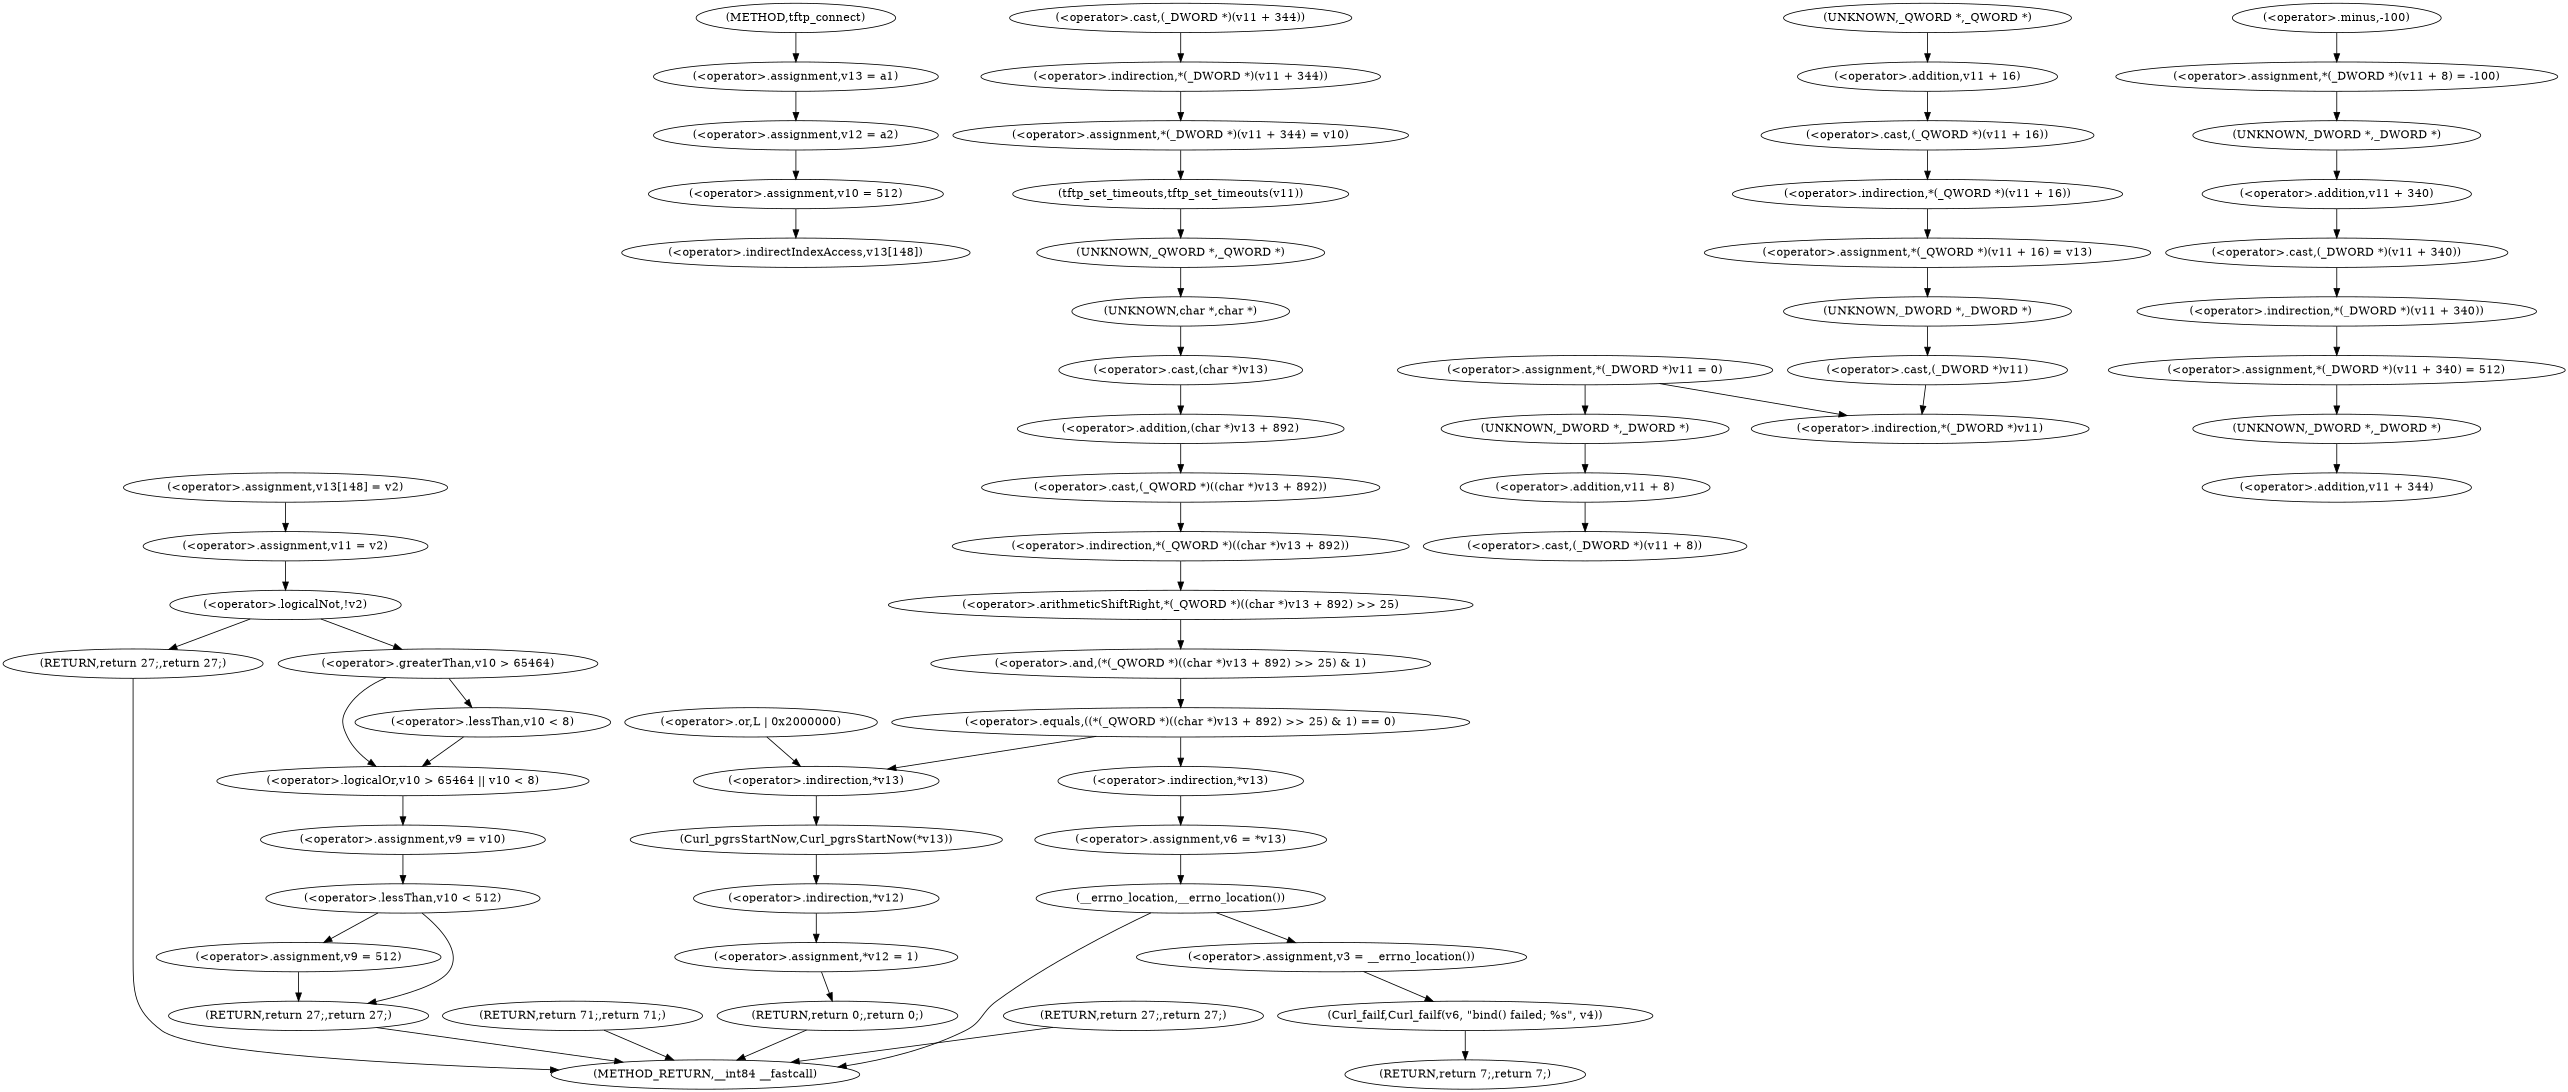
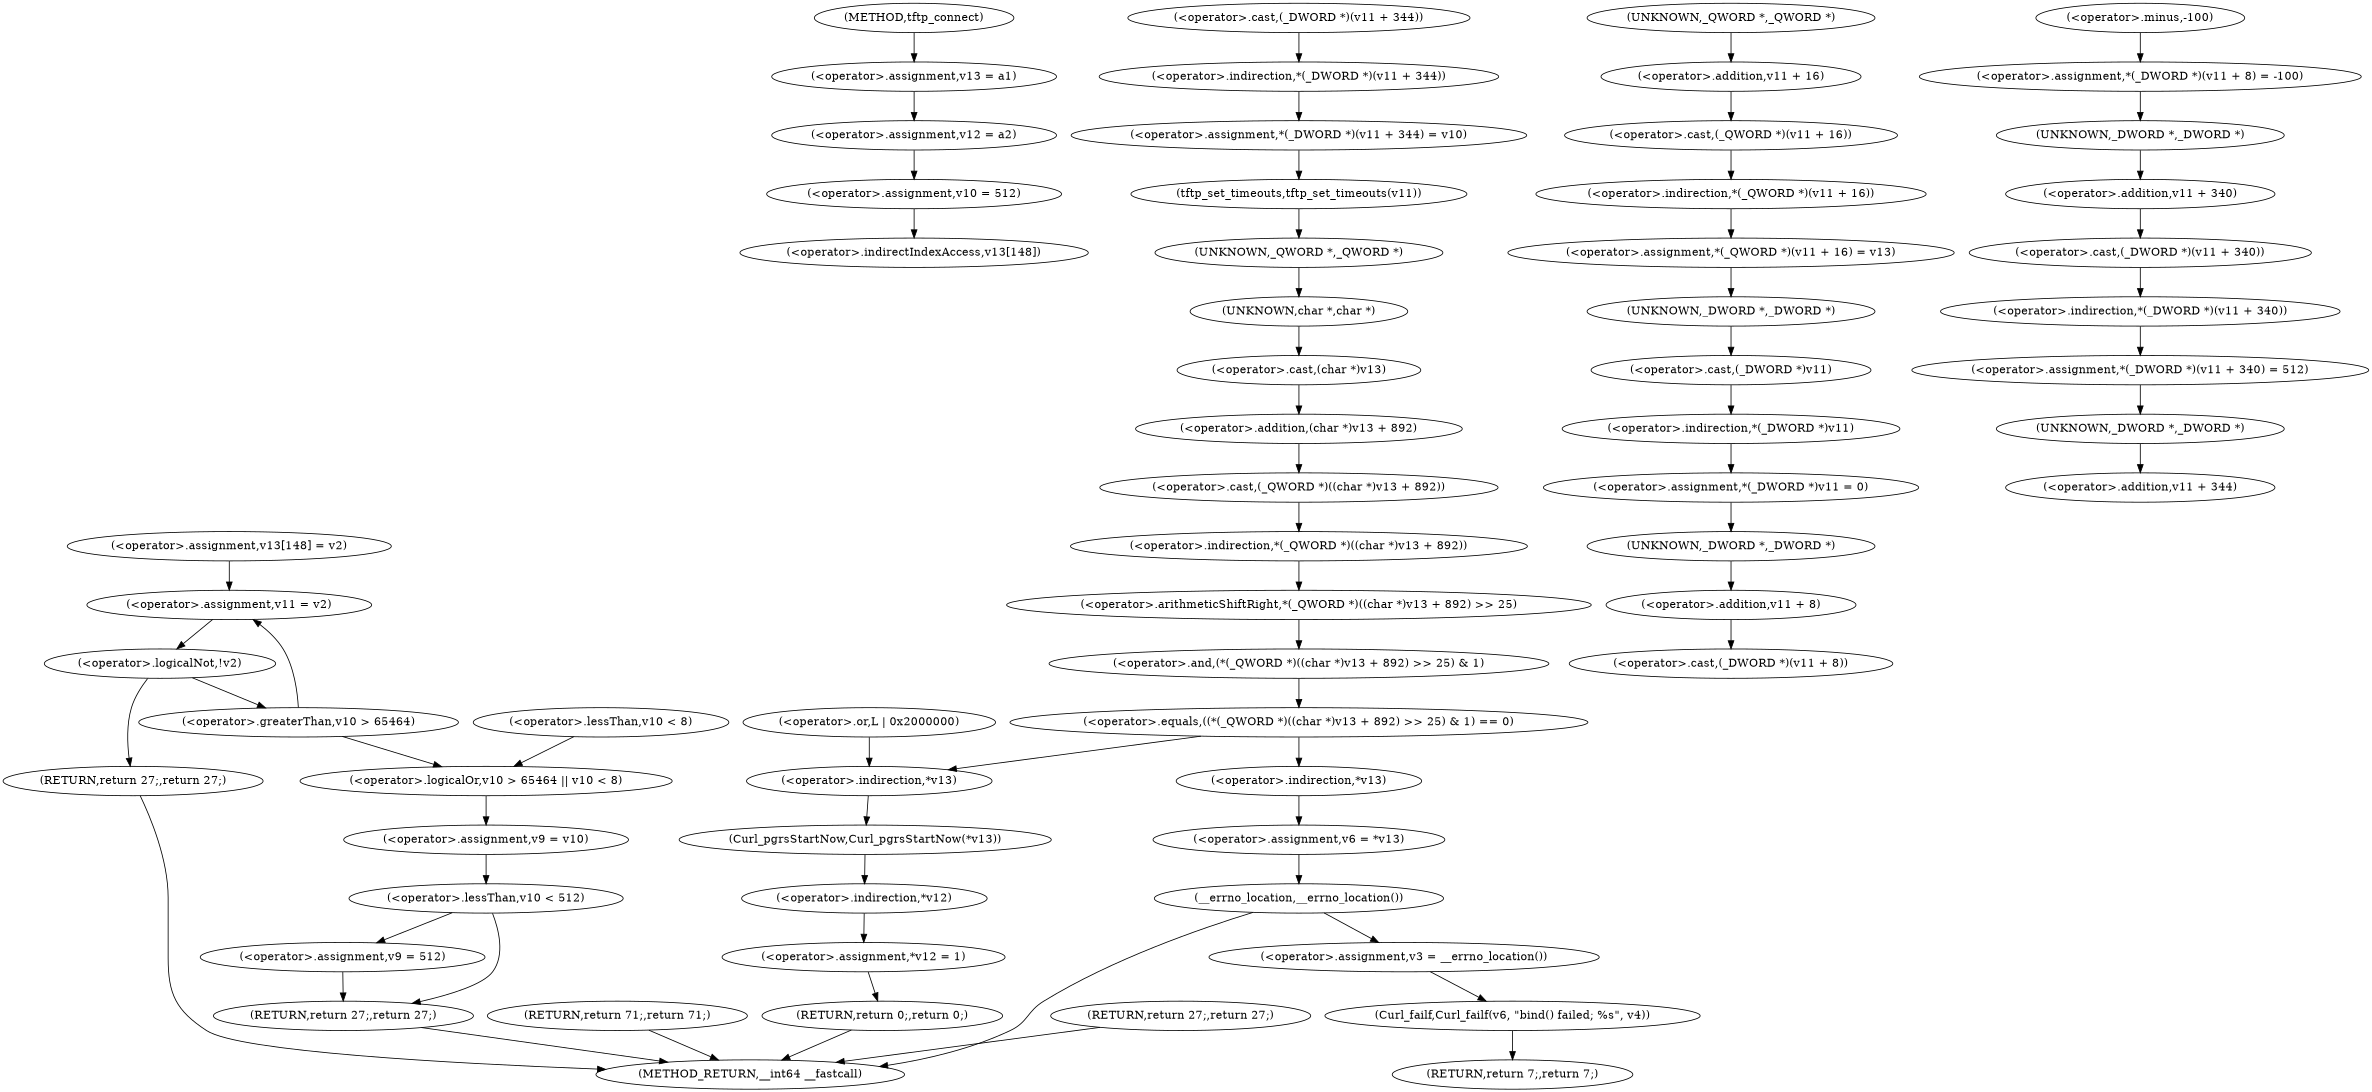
edge "(<operator>.assignment,*(_DWORD *)v11 = 0)" -> "(<operator>.indirection,*(_DWORD *)v11)": reversed
edge "(<operator>.greaterThan,v10 > 65464)" -> "(<operator>.lessThan,v10 < 8)": now "(<operator>.greaterThan,v10 > 65464)" -> "(<operator>.assignment,v11 = v2)"
node "(METHOD_RETURN,__int84 __fastcall)": label "(METHOD_RETURN,__int84 __fastcall)" -> "(METHOD_RETURN,__int64 __fastcall)"
